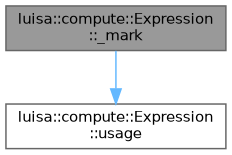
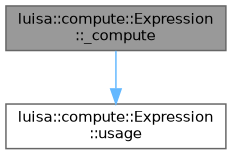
node "luisa::compute::Expression ::_mark": label "luisa::compute::Expression ::_mark" -> "luisa::compute::Expression ::_compute"
